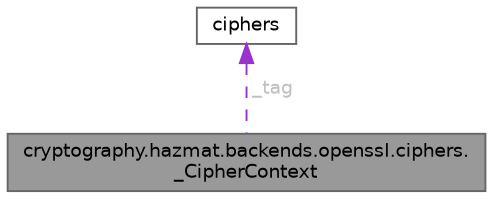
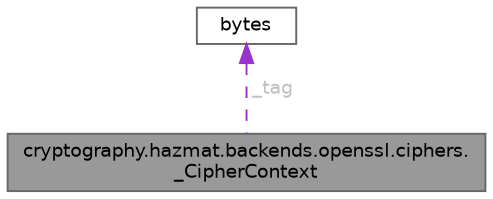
node "ciphers": label "ciphers" -> "bytes"
